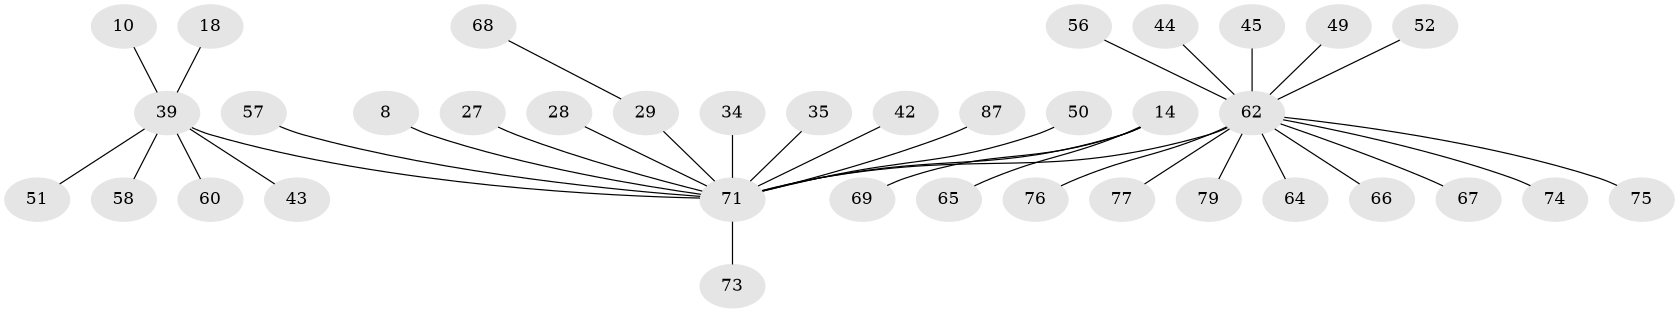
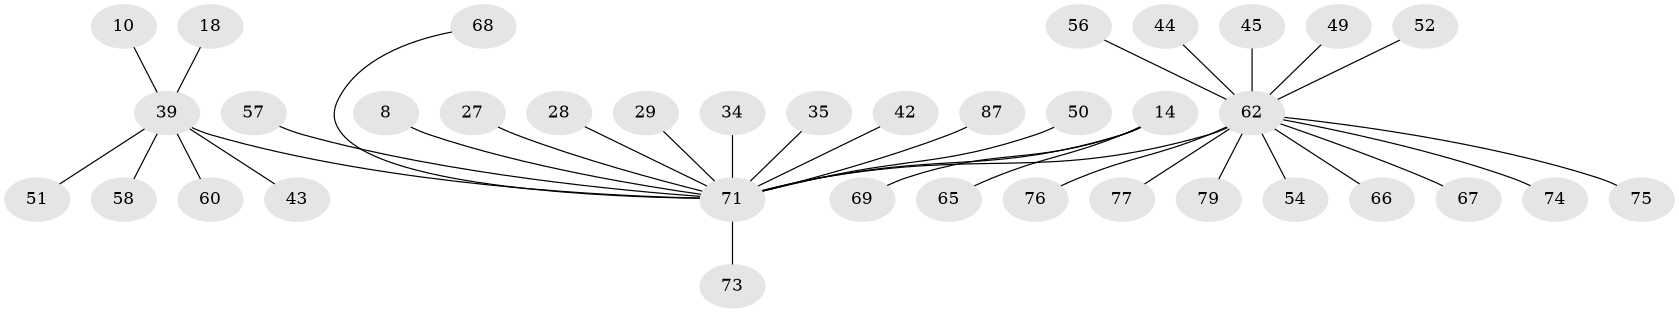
edge "68" -- "29": now "68" -- "71"
node "64": label "64" -> "54"
